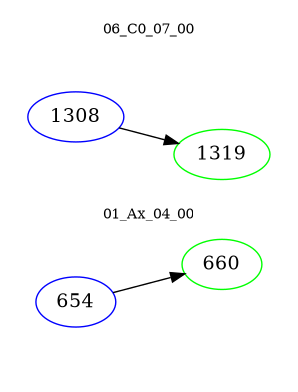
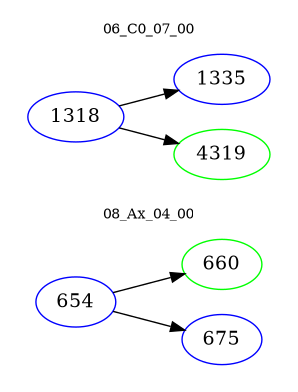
node "1335": added
node "1308": label "1308" -> "1318"
node "1319": label "1319" -> "4319"
cluster "01_Ax_04_00": label "01_Ax_04_00" -> "08_Ax_04_00"
node "675": added
